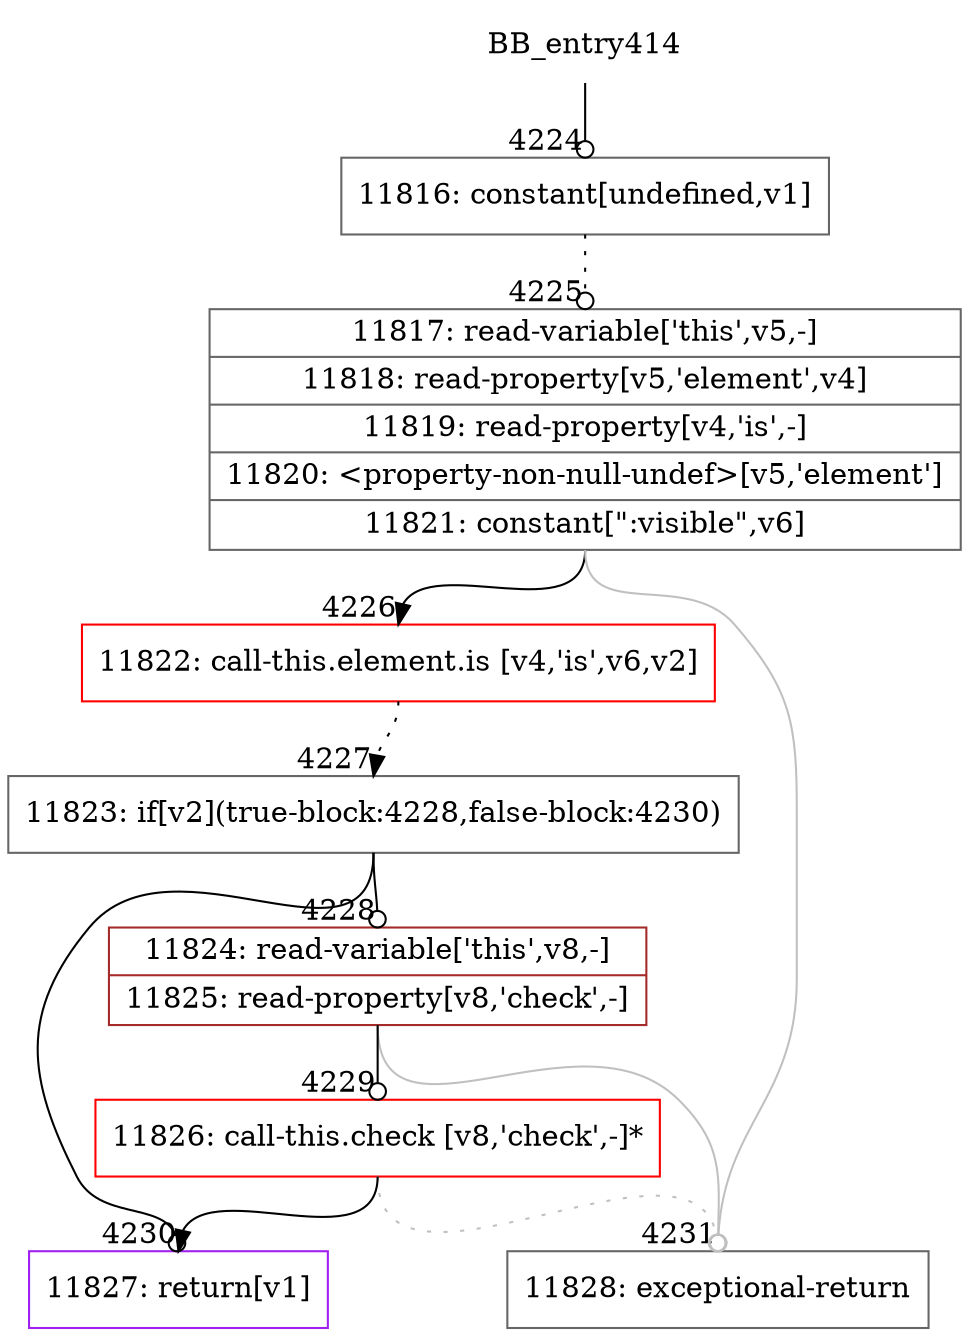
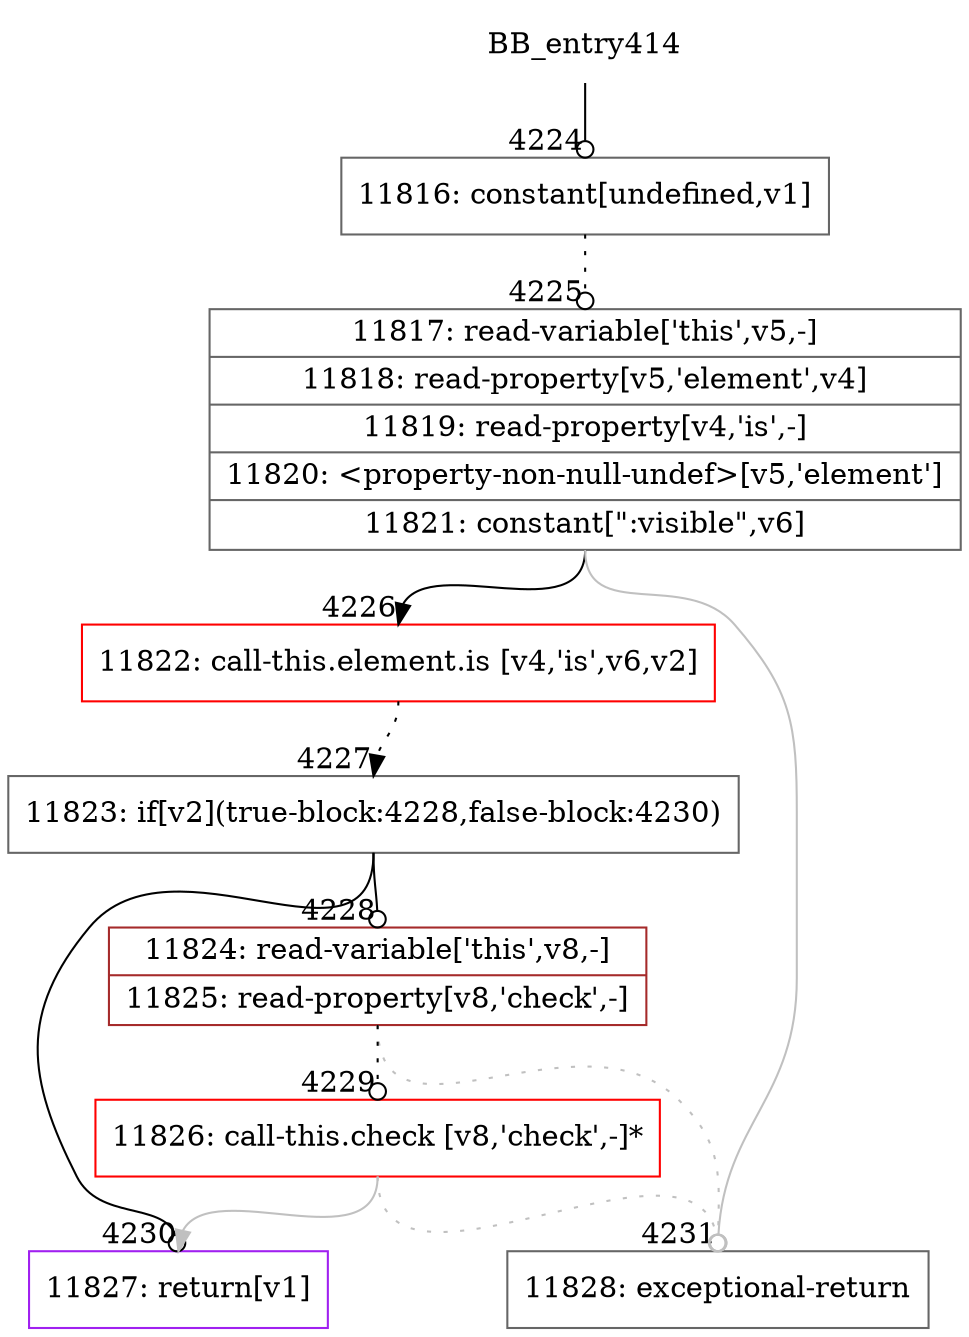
edge "11824: read-variable['this',v8,-]" -> "11826: call-this.check [v8,'check',-]*": style solid -> dotted
edge "11824: read-variable['this',v8,-]" -> "11828: exceptional-return": style solid -> dotted
edge "11826: call-this.check [v8,'check',-]*" -> "11827: return[v1]": color black -> gray
